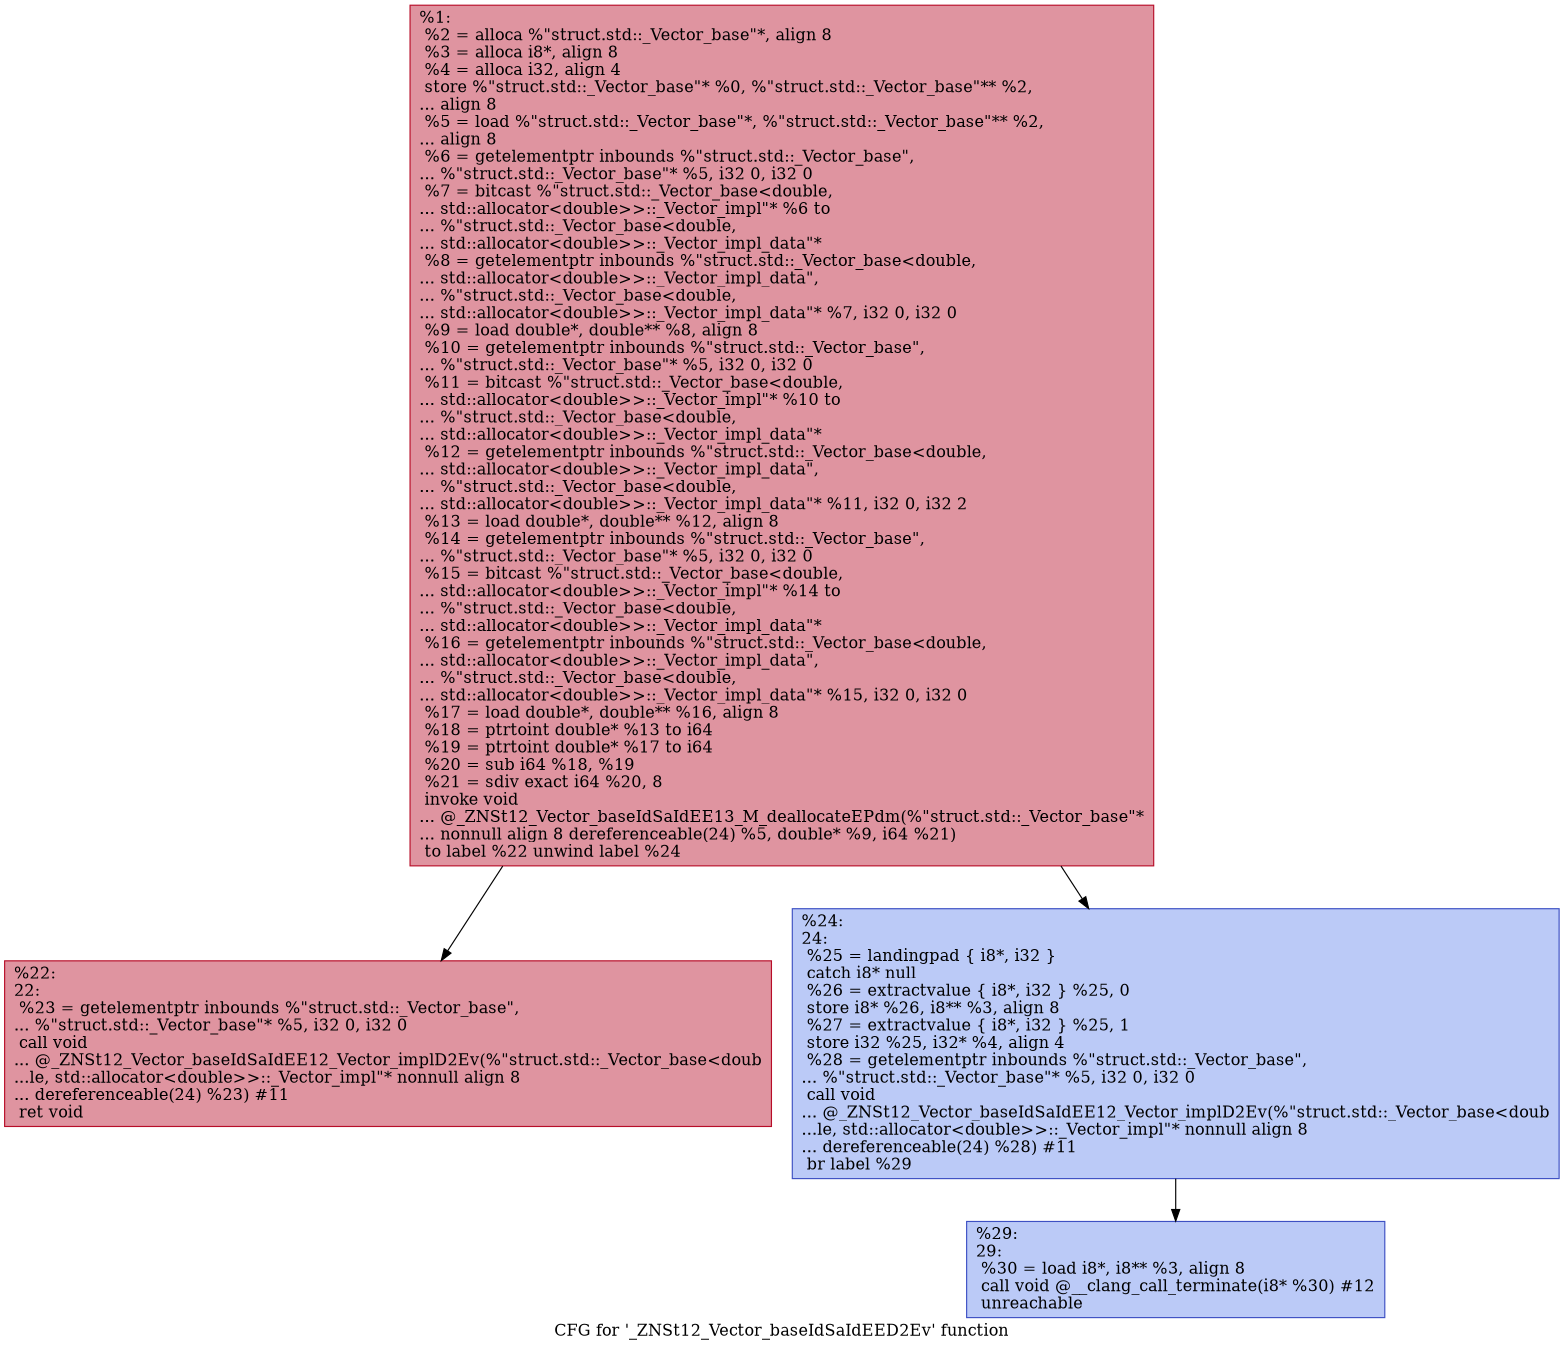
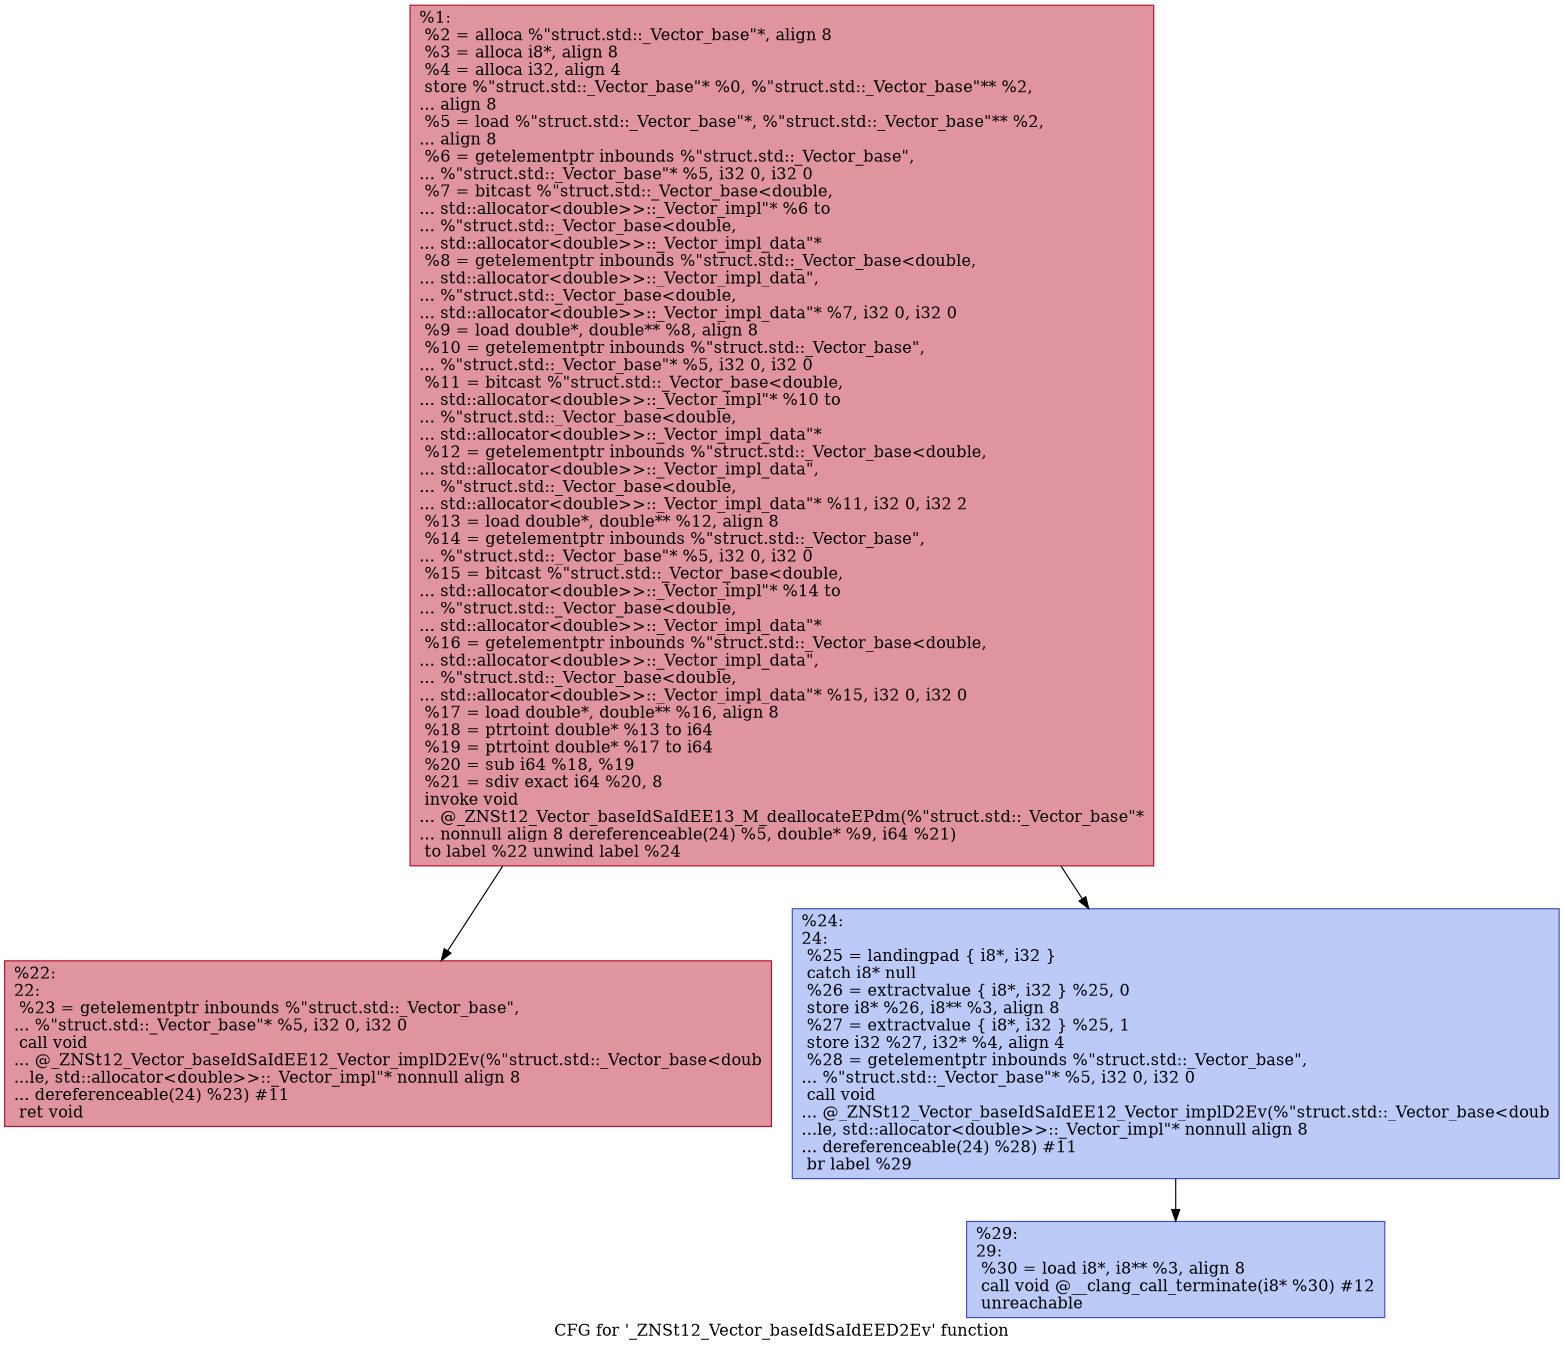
node "%24:": text "store i32 %25, i32* %4, align 4" -> "store i32 %27, i32* %4, align 4"
